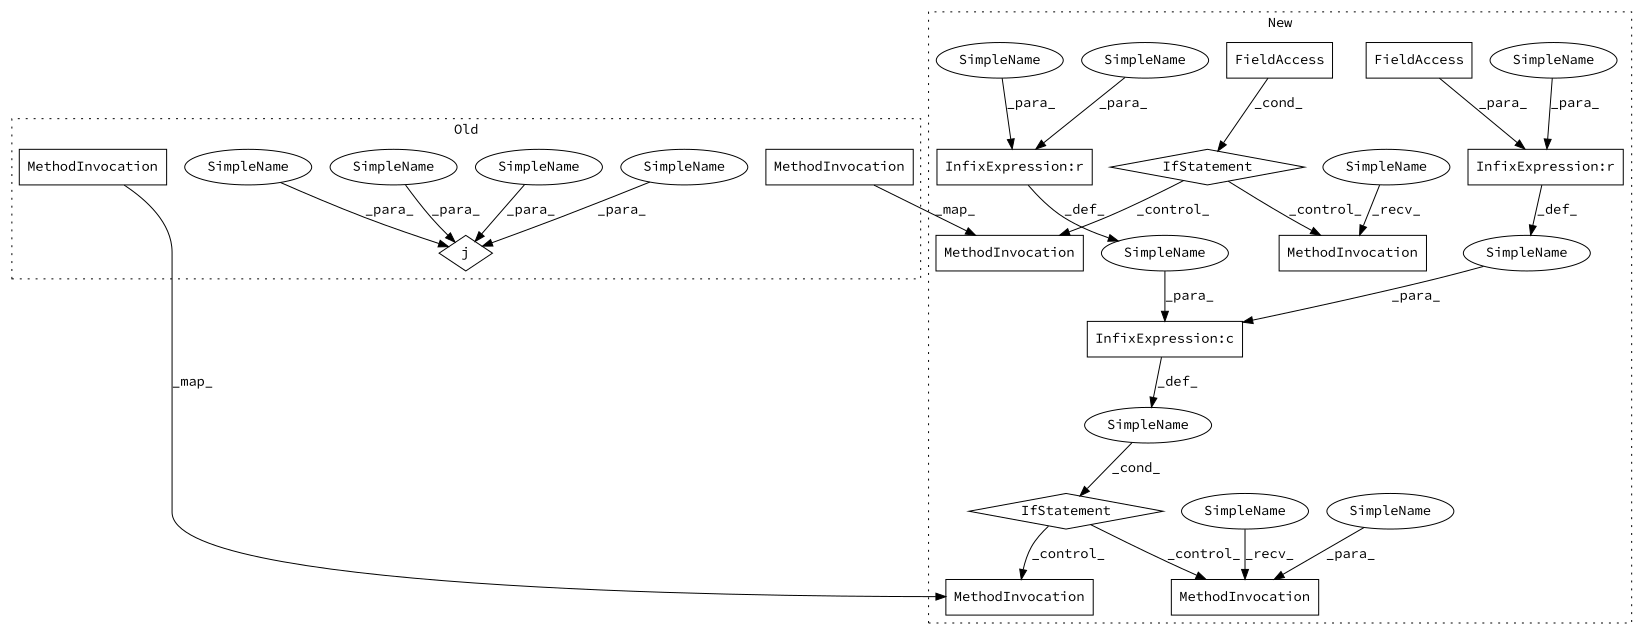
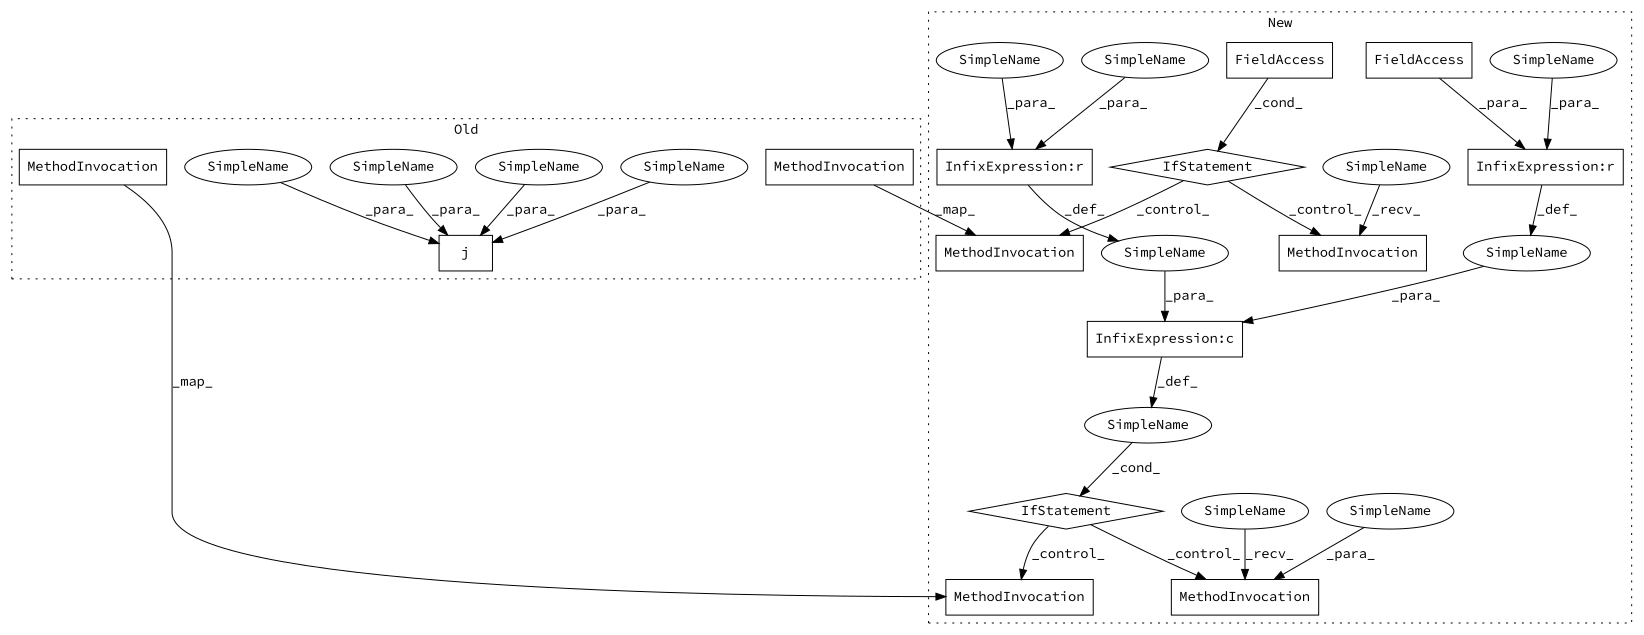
node "j": shape diamond -> box
